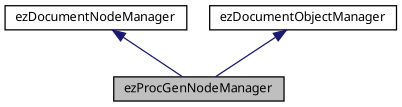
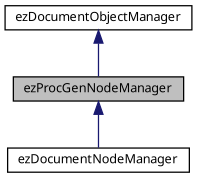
edge "ezProcGenNodeManager" -> "ezDocumentNodeManager": reversed
